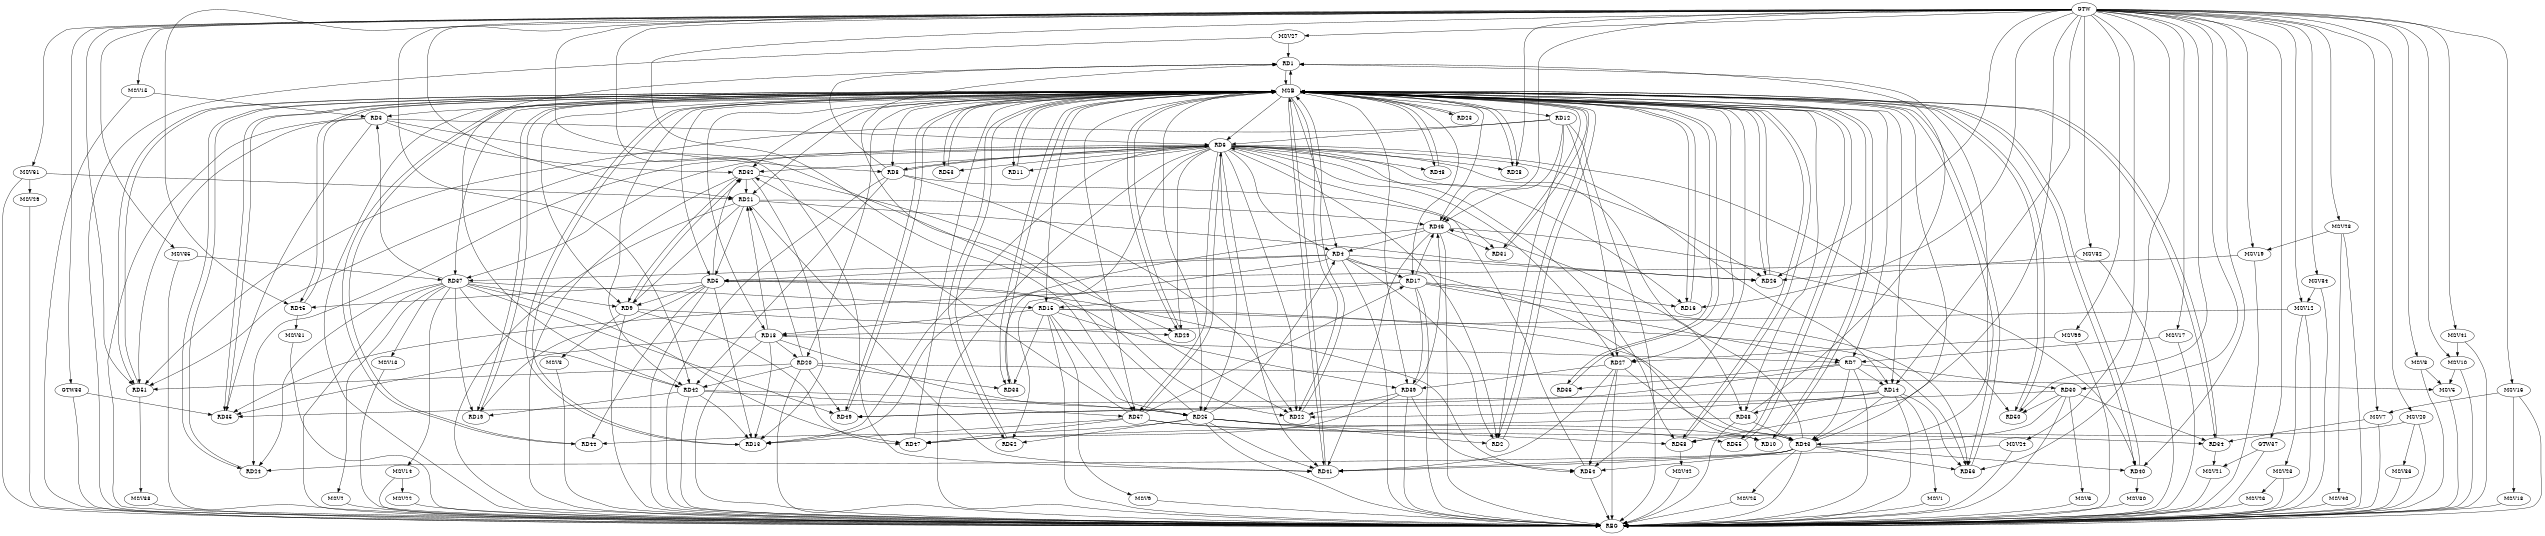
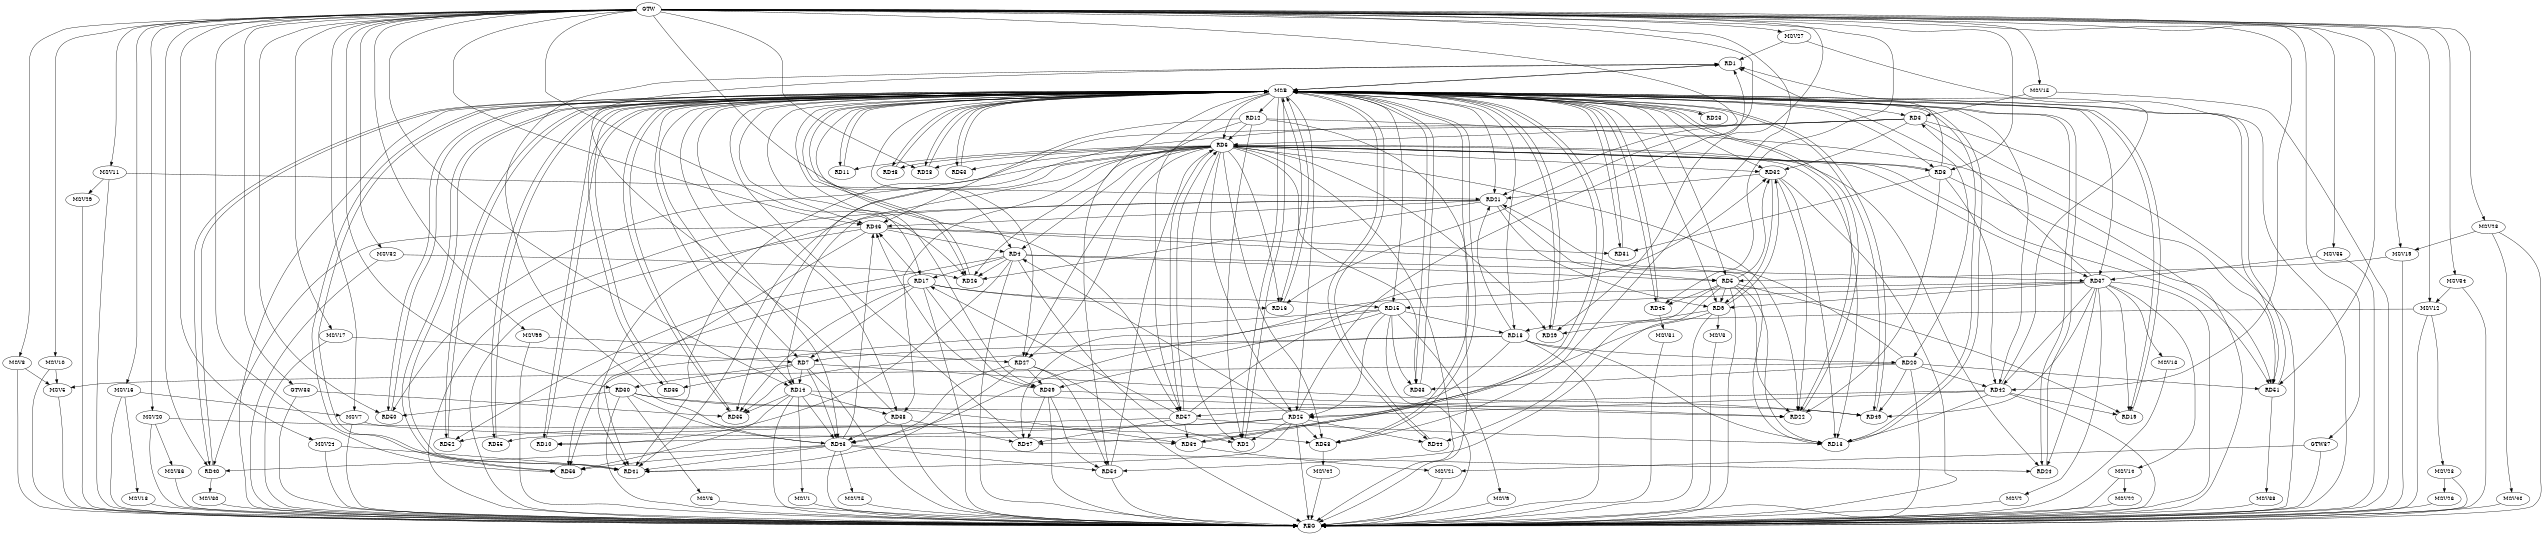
node "MSV61": label "MSV61" -> "MSV11"
node "MSV41": removed
